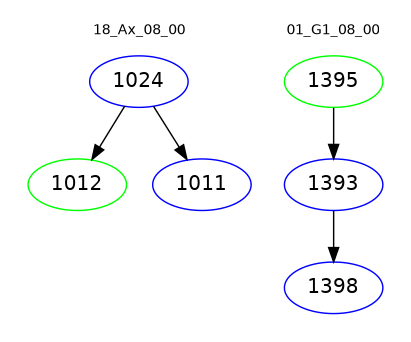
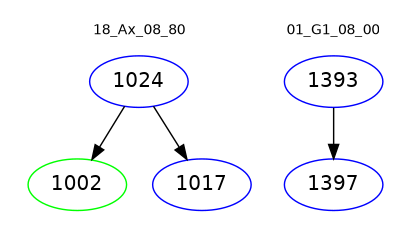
cluster "18_Ax_08_00": label "18_Ax_08_00" -> "18_Ax_08_80"
node "1395": removed
node "1012": label "1012" -> "1002"
node "1011": label "1011" -> "1017"
node "1398": label "1398" -> "1397"
